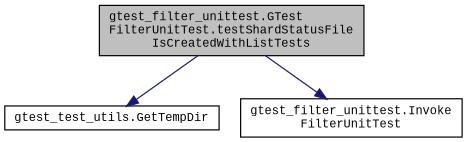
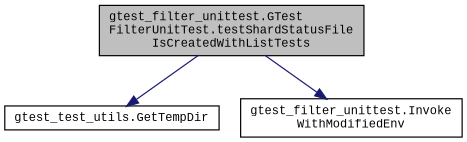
node "gtest_filter_unittest.Invoke FilterUnitTest": label "gtest_filter_unittest.Invoke FilterUnitTest" -> "gtest_filter_unittest.Invoke WithModifiedEnv"
